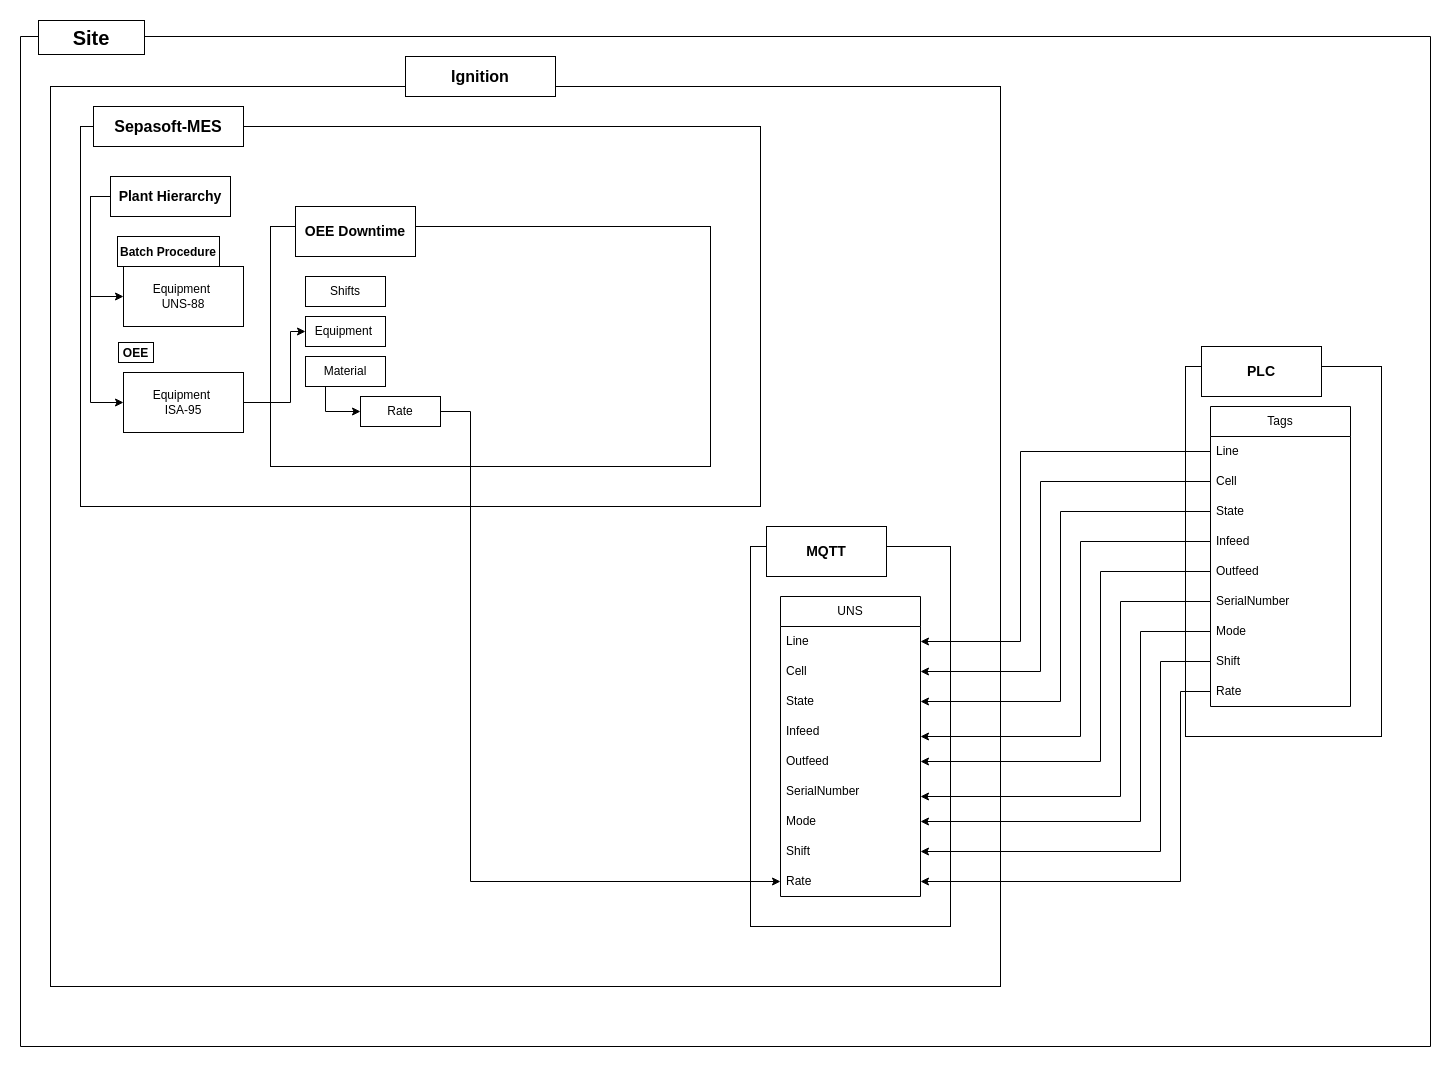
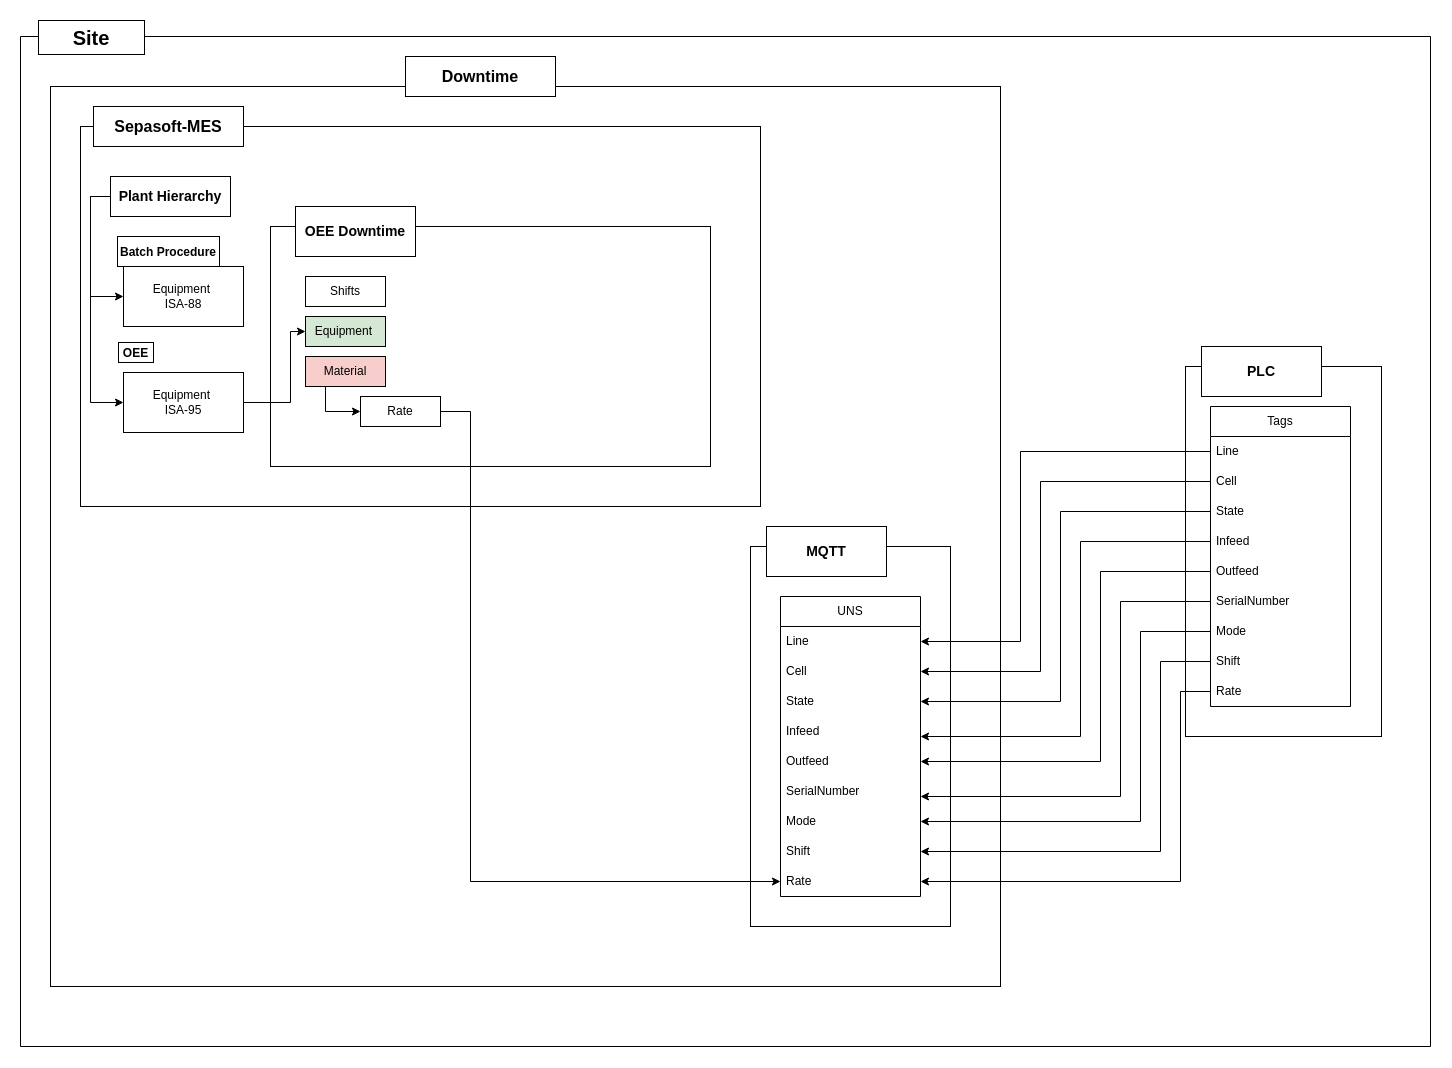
node "Ignition": label "Ignition" -> "Downtime"
node "Equipment UNS-88": label "Equipment UNS-88" -> "Equipment ISA-88"
node "Equipment": fillcolor #ffffff -> #d5e8d4
node "Material": fillcolor #ffffff -> #f8cecc
